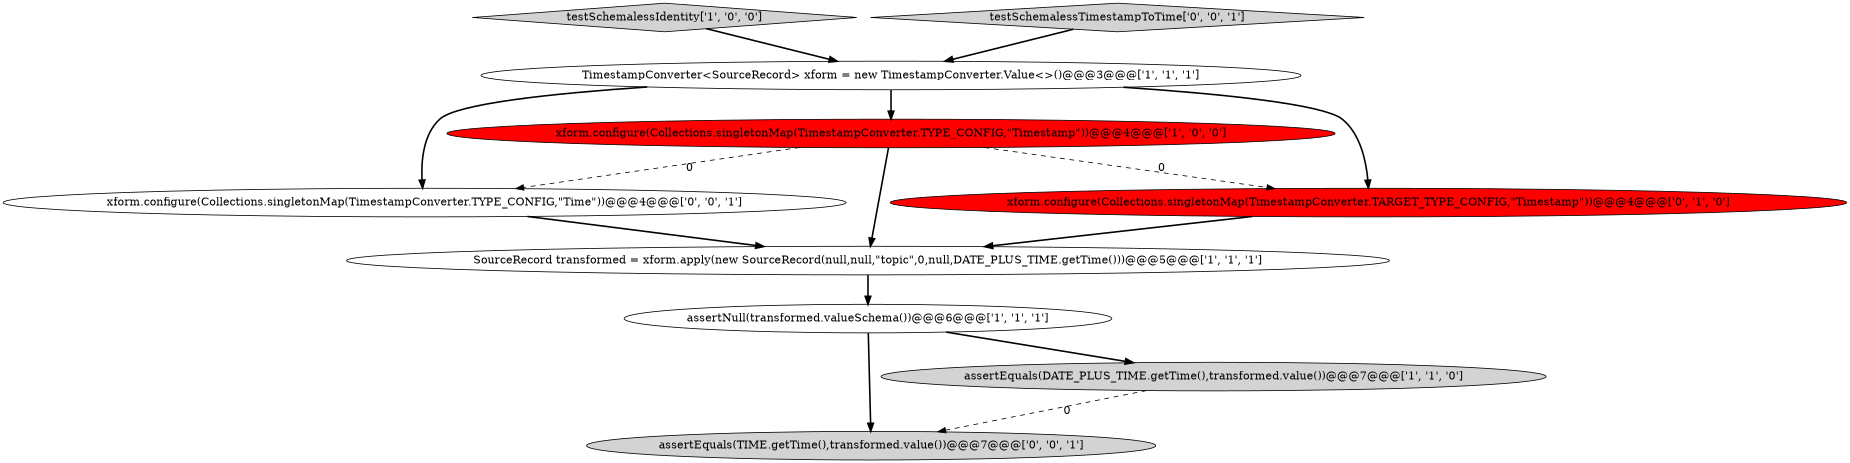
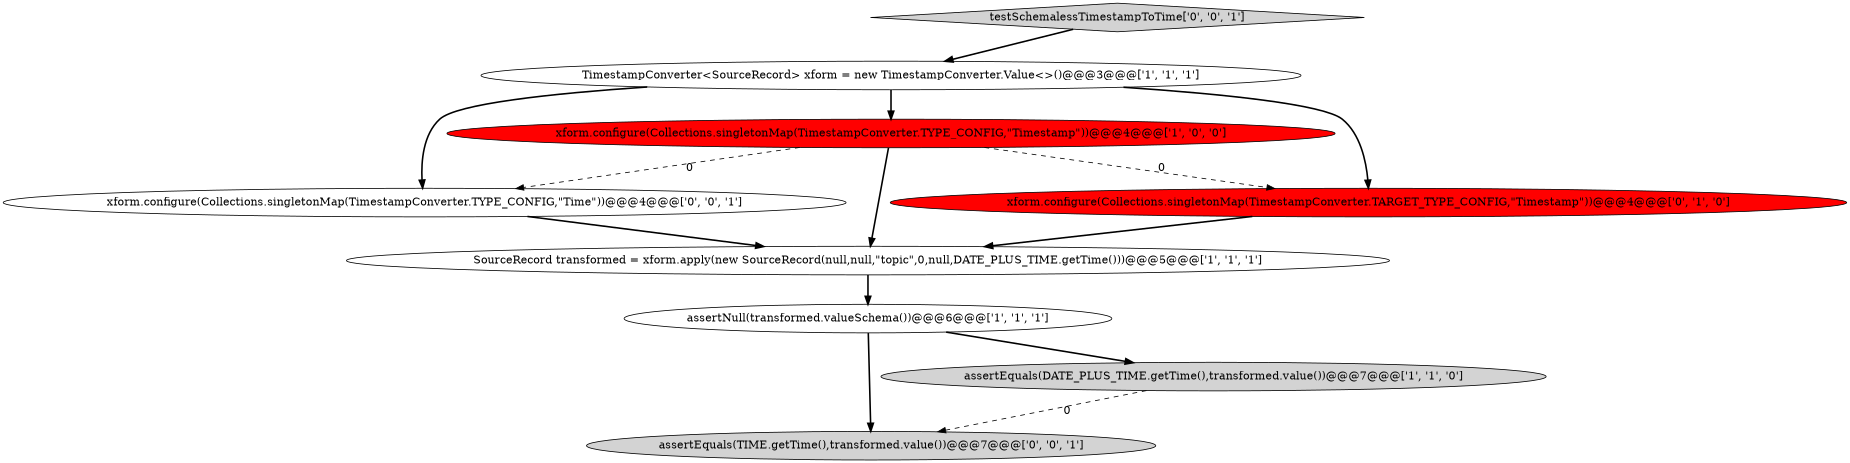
node "testSchemalessIdentity['1', '0', '0']": removed
